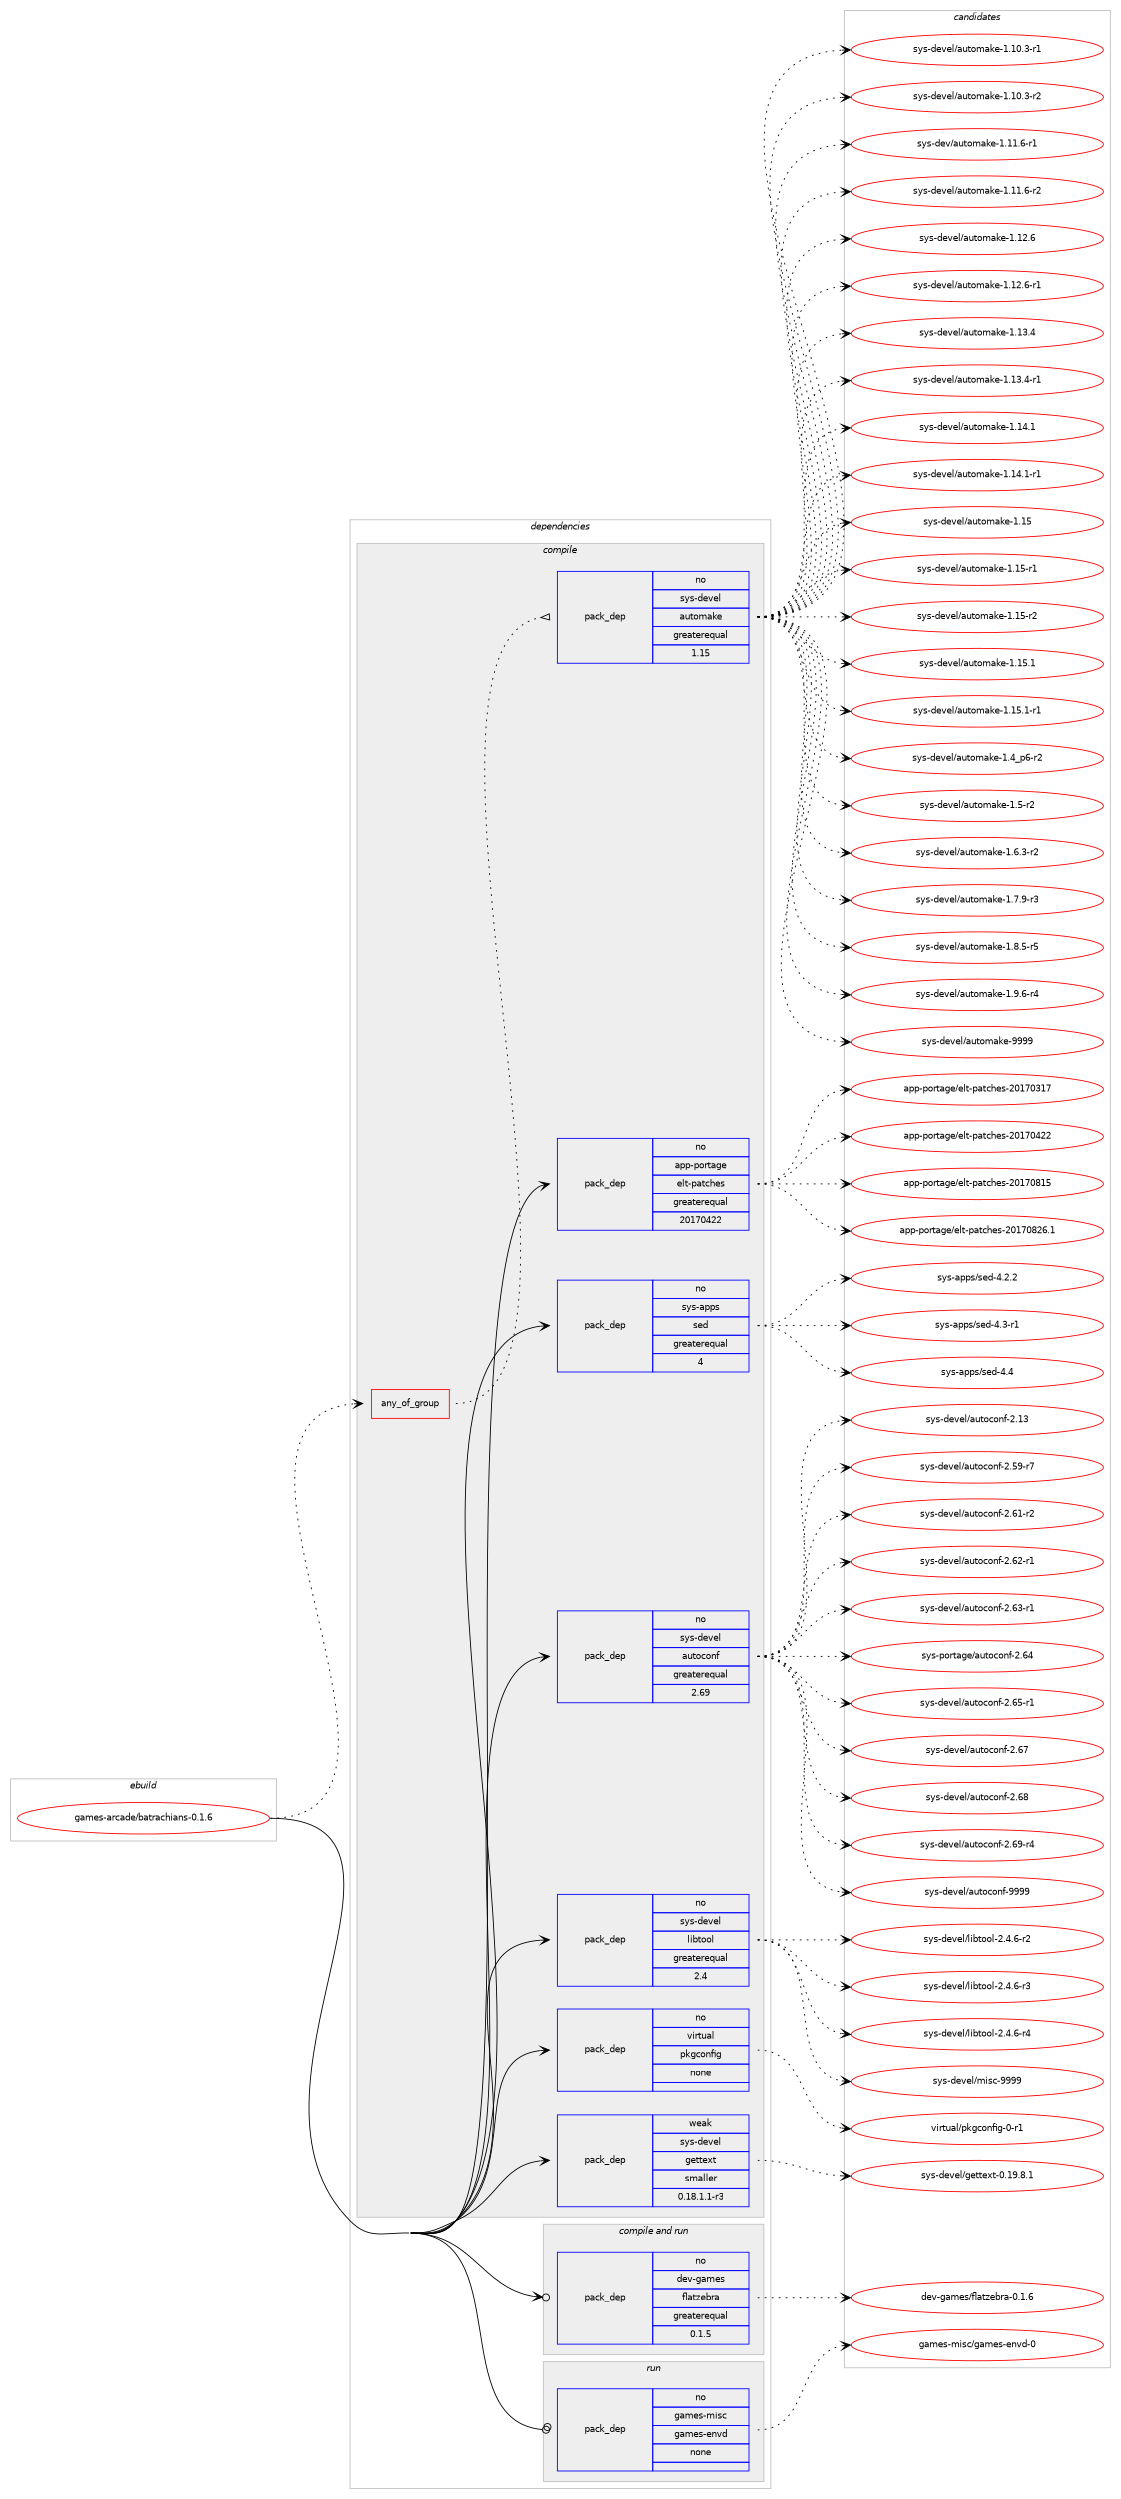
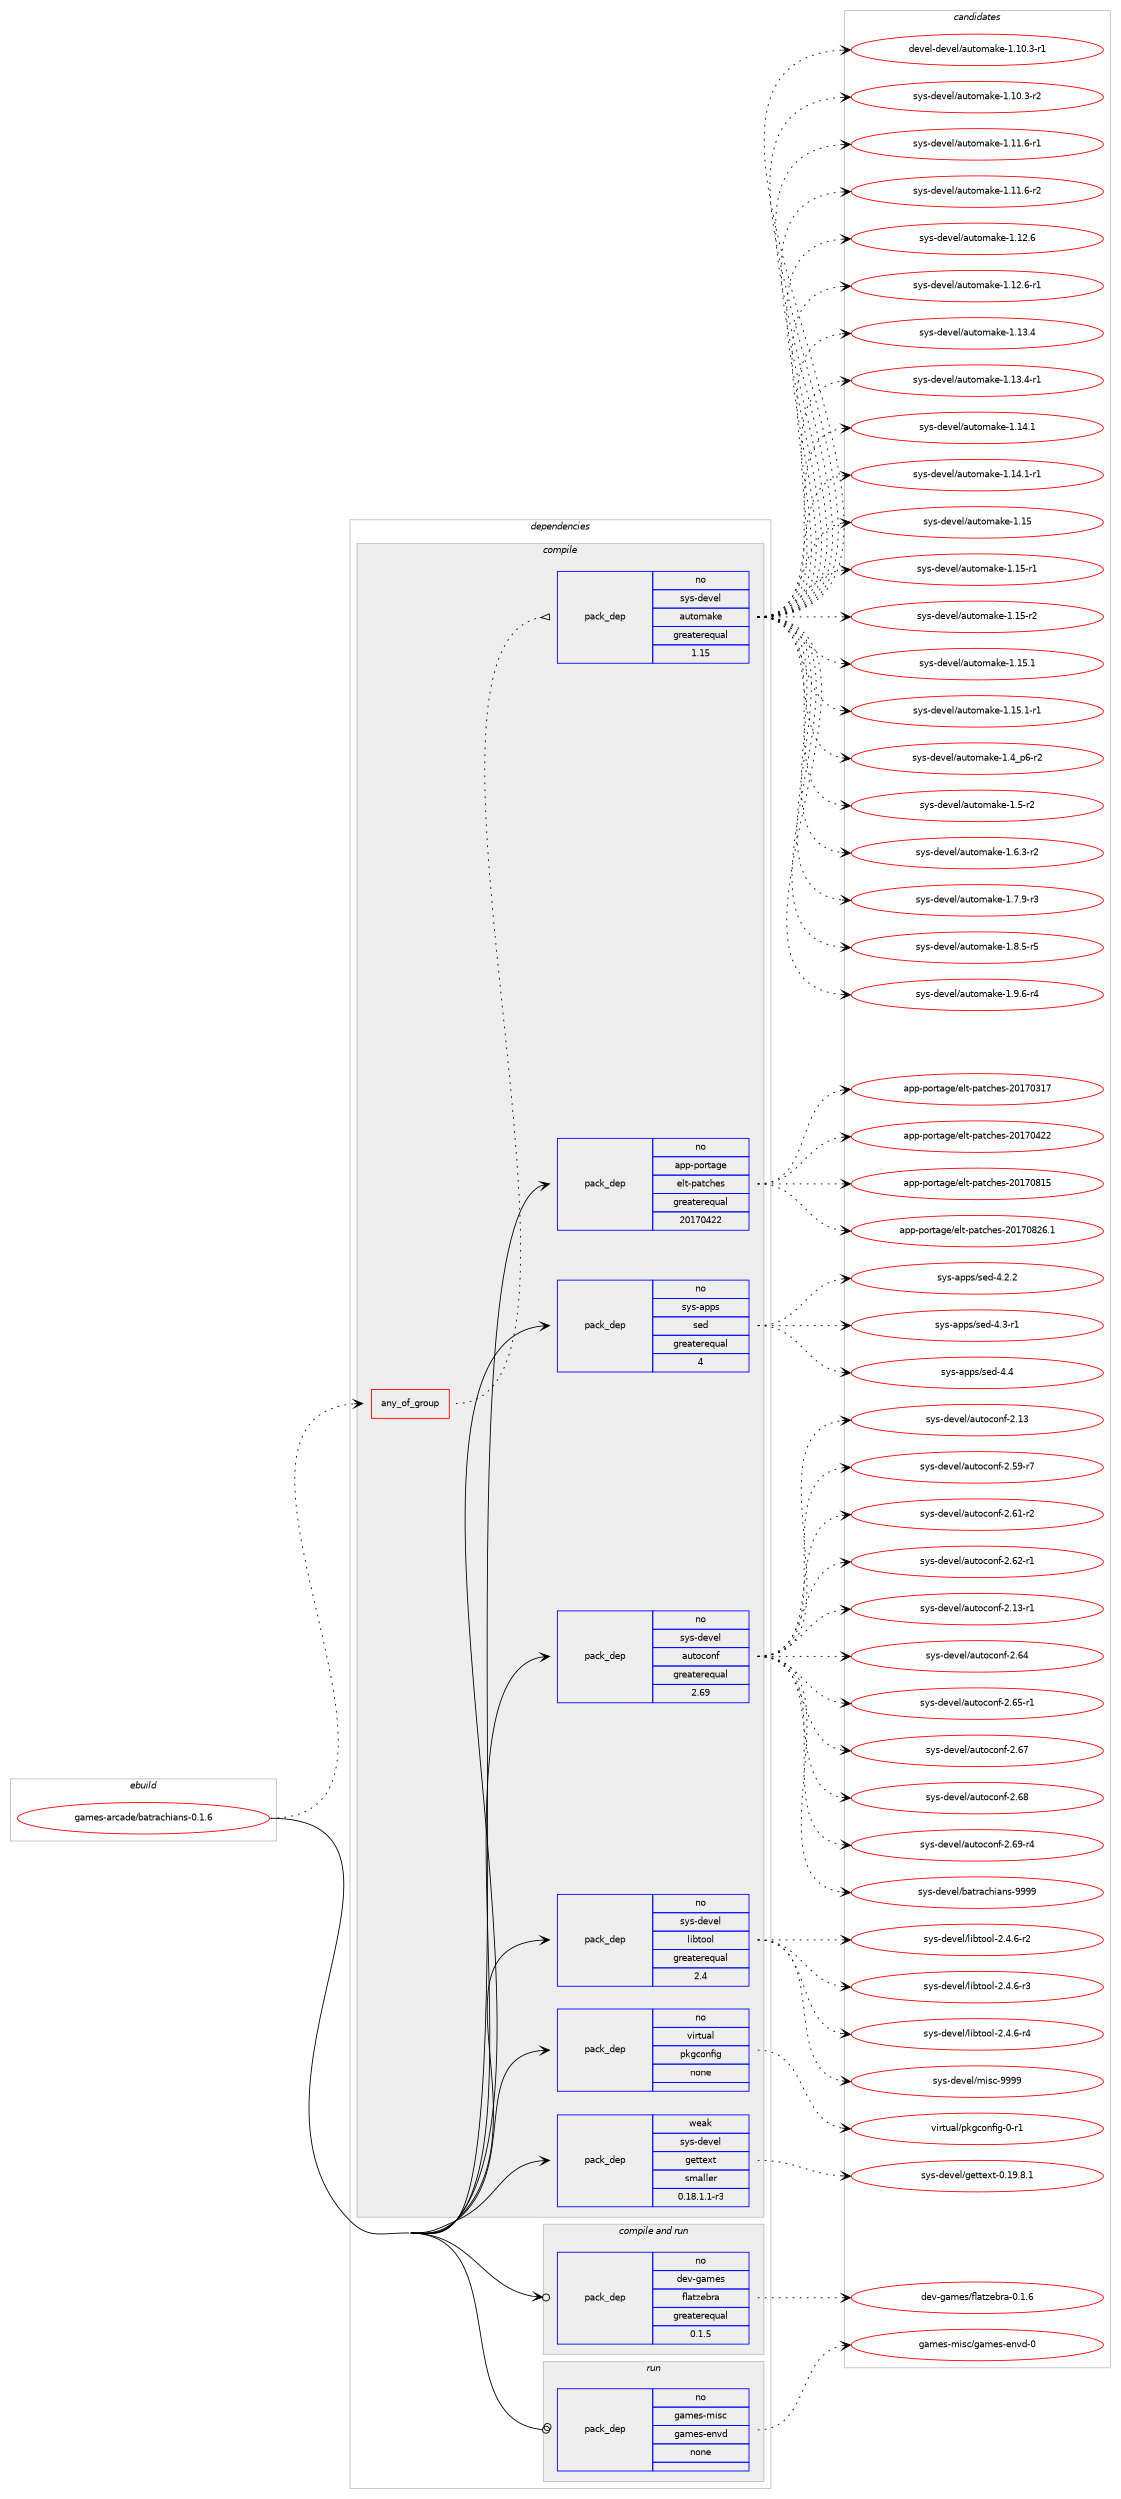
node "sys-devel/automake-1.10.3-r1": label "sys-devel/automake-1.10.3-r1" -> "devel-devel/automake-1.10.3-r1"
node "sys-dev/automake-1.11.6-r1": label "sys-dev/automake-1.11.6-r1" -> "sys-devel/automake-1.11.6-r1"
node "sys-devel/automake-9999": removed
node "sys-devel/autoconf-2.63-r1": label "sys-devel/autoconf-2.63-r1" -> "sys-devel/autoconf-2.13-r1"
node "sys-portage/autoconf-2.64": label "sys-portage/autoconf-2.64" -> "sys-devel/autoconf-2.64"
node "sys-devel/autoconf-9999": label "sys-devel/autoconf-9999" -> "sys-devel/batrachians-9999"
